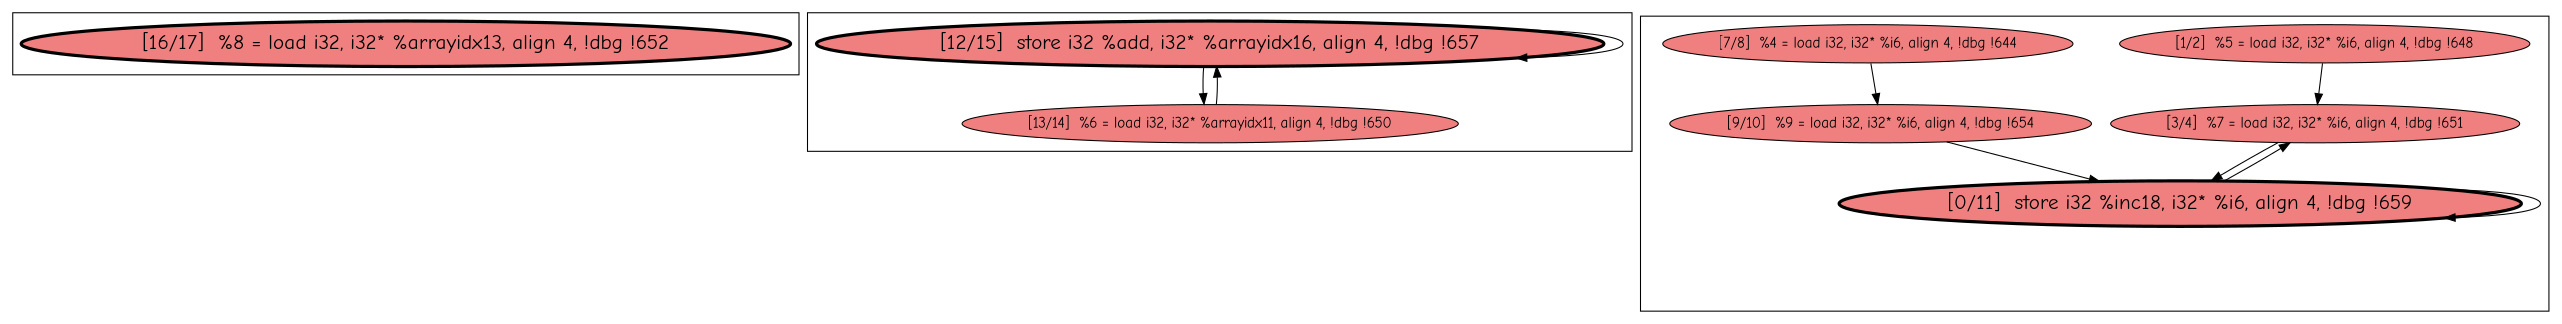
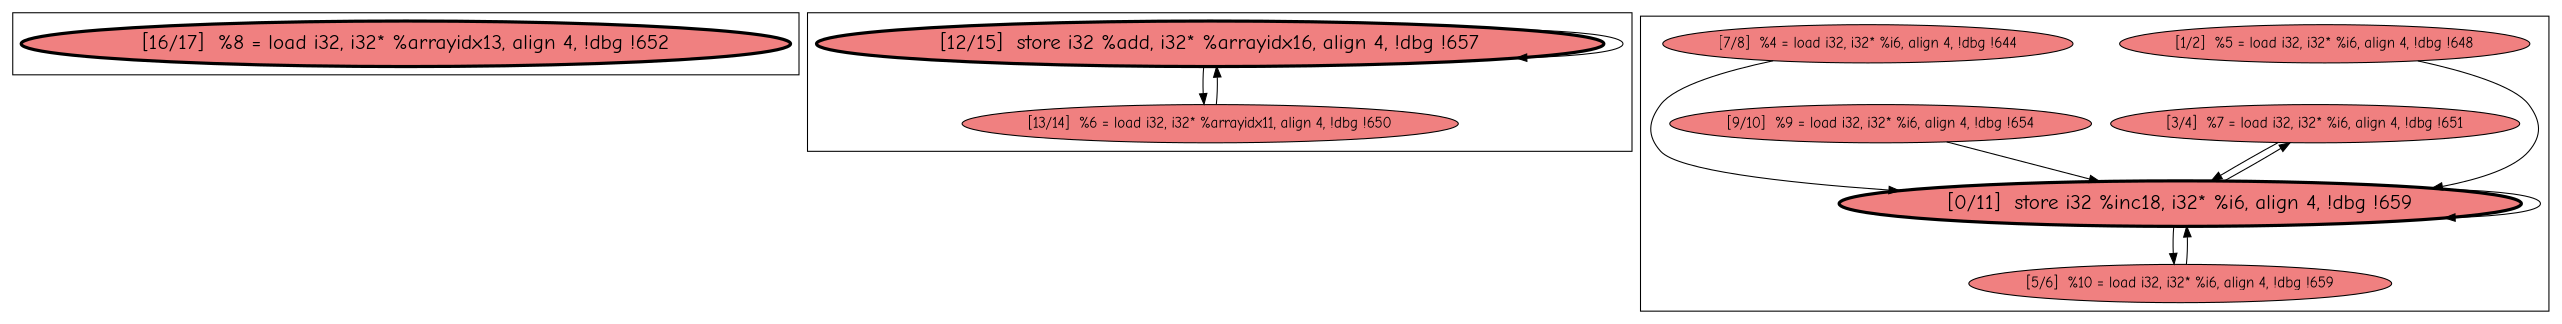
edge "[1/2]  %5 = load i32, i32* %i6, align 4, !dbg !648" -> "[3/4]  %7 = load i32, i32* %i6, align 4, !dbg !651": now "[1/2]  %5 = load i32, i32* %i6, align 4, !dbg !648" -> "[0/11]  store i32 %inc18, i32* %i6, align 4, !dbg !659"
edge "[7/8]  %4 = load i32, i32* %i6, align 4, !dbg !644" -> "[9/10]  %9 = load i32, i32* %i6, align 4, !dbg !654": now "[7/8]  %4 = load i32, i32* %i6, align 4, !dbg !644" -> "[0/11]  store i32 %inc18, i32* %i6, align 4, !dbg !659"
node "[5/6]  %10 = load i32, i32* %i6, align 4, !dbg !659": added
